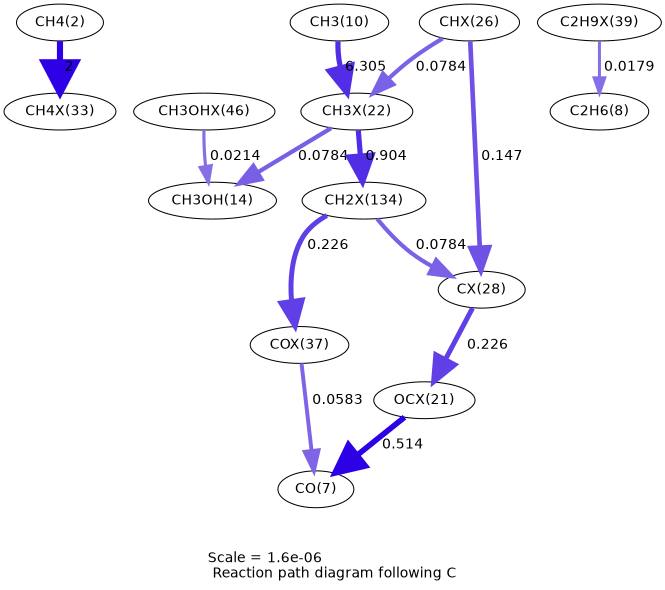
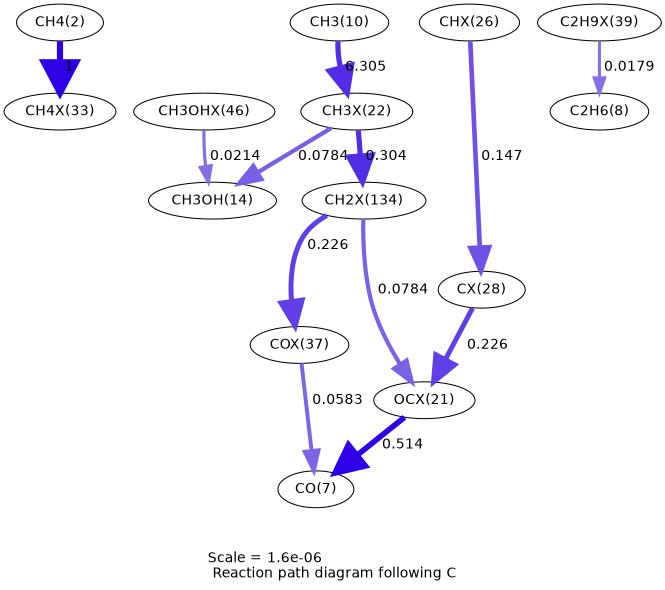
edge "CHX(26)" -> "CH3X(22)": removed, label "0.0784"
edge "CH4(2)" -> "CH4X(33)": label " 2" -> " 1"
edge "CH3X(22)" -> "CH2X(134)": label " 0.904" -> " 0.304"
edge "CH2X(134)" -> "CX(28)": now "CH2X(134)" -> "OCX(21)"
